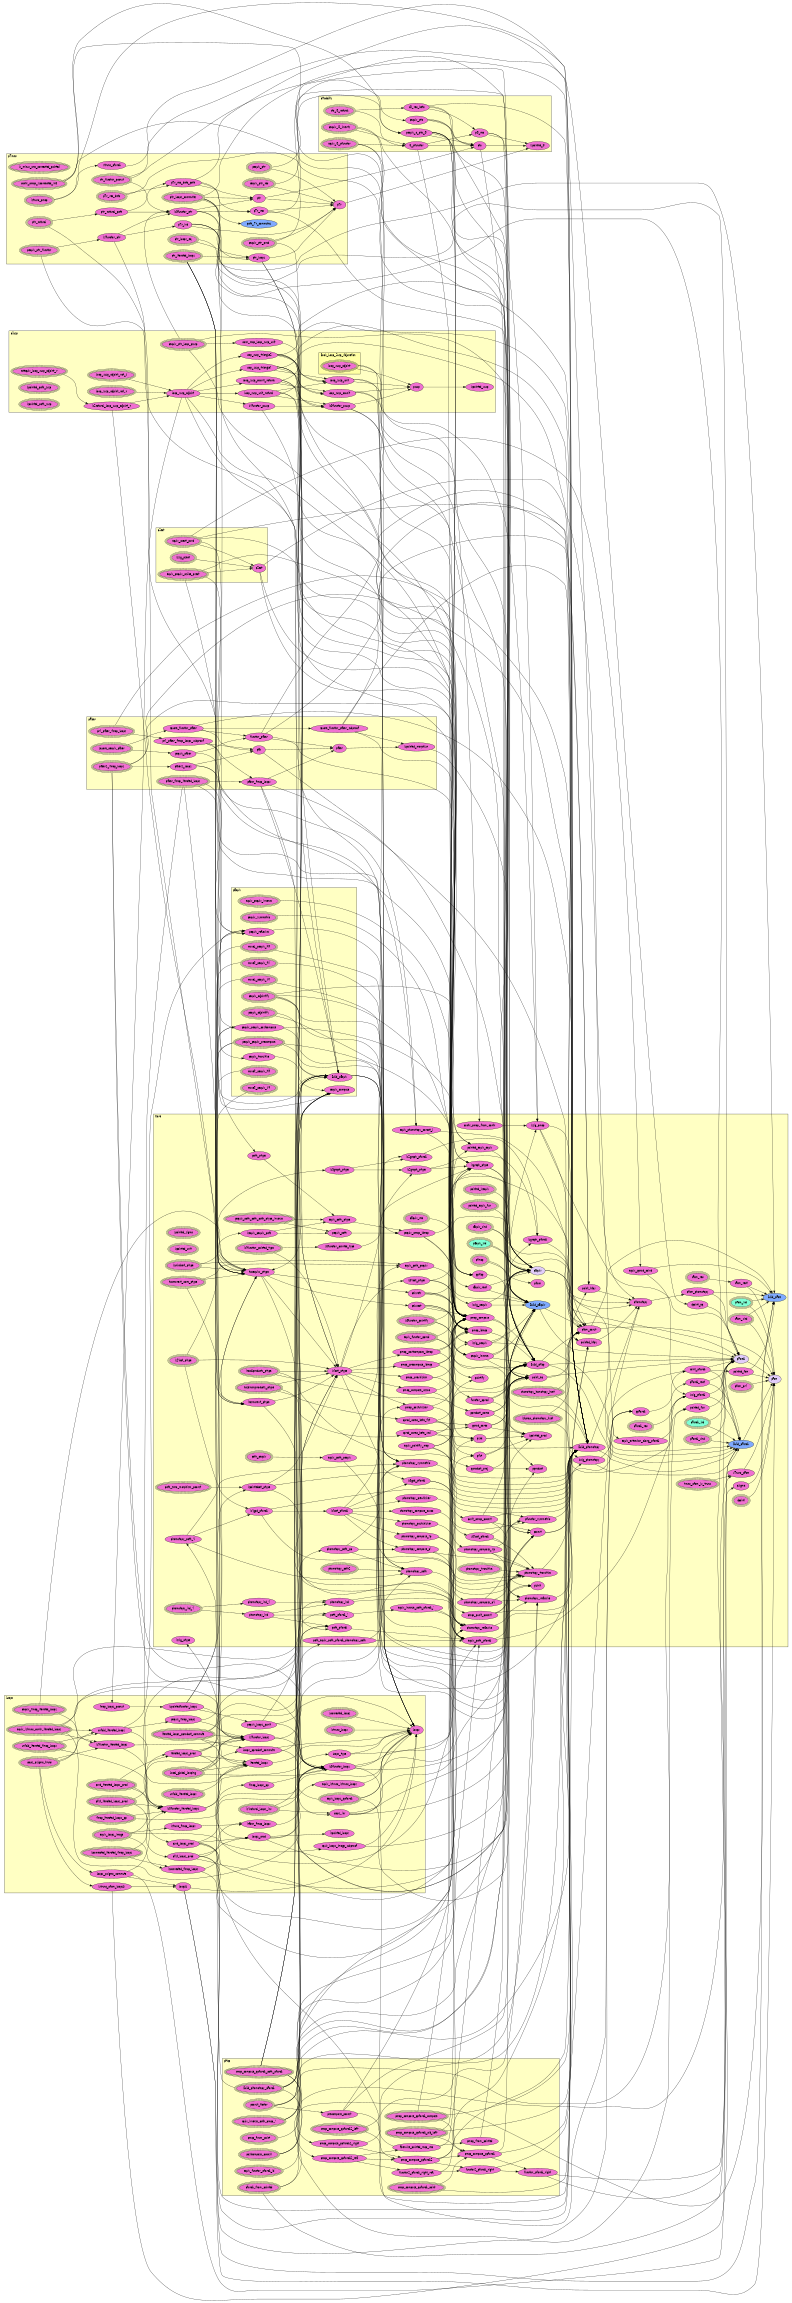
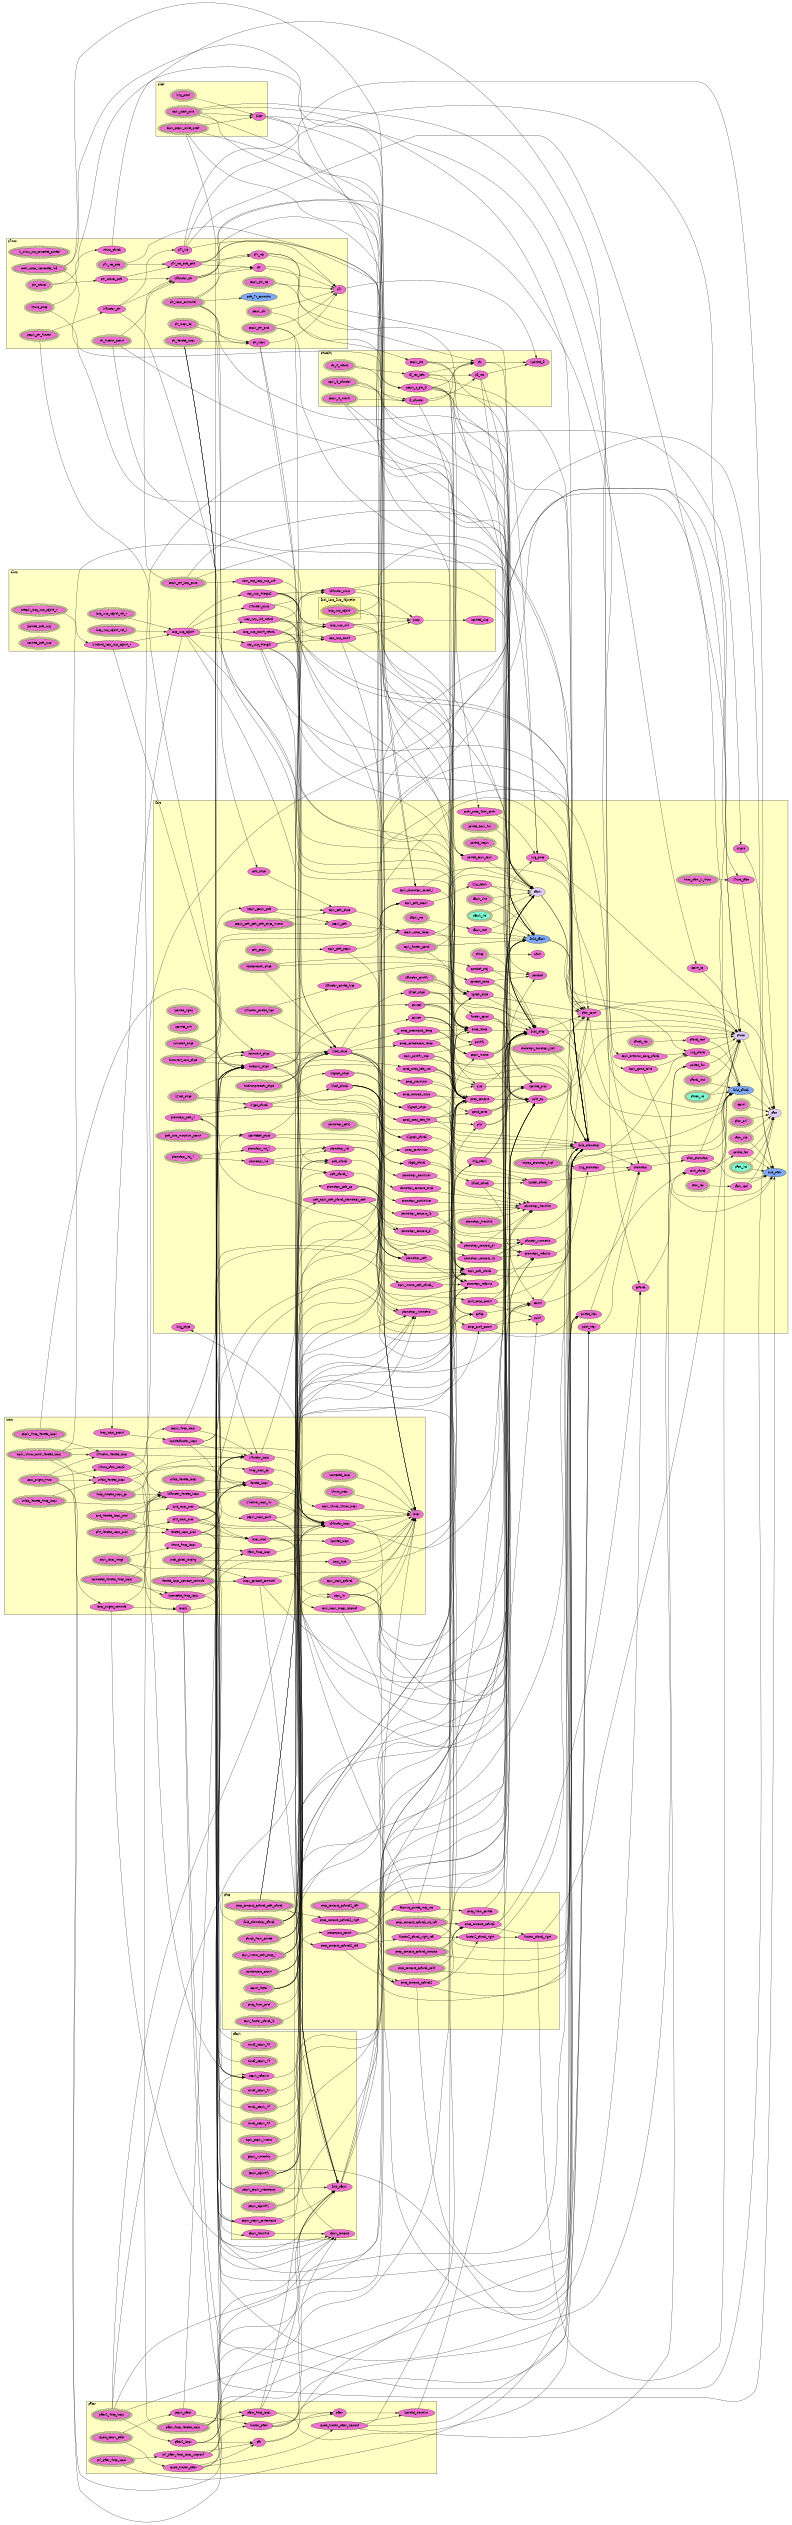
node "is2natural_loop_susp_adjoint_r": label "is2natural_loop_susp_adjoint_r" -> "is1natural_loop_susp_adjoint_r"
edge "loop_susp_counit" -> "Build_pMap": now "loop_susp_counit" -> "pproduct"
edge "peisretr" -> "pHomotopy": now "peisretr" -> "Build_pHomotopy"
edge "pconst_factor" -> "pmap_punit_pconst": added
